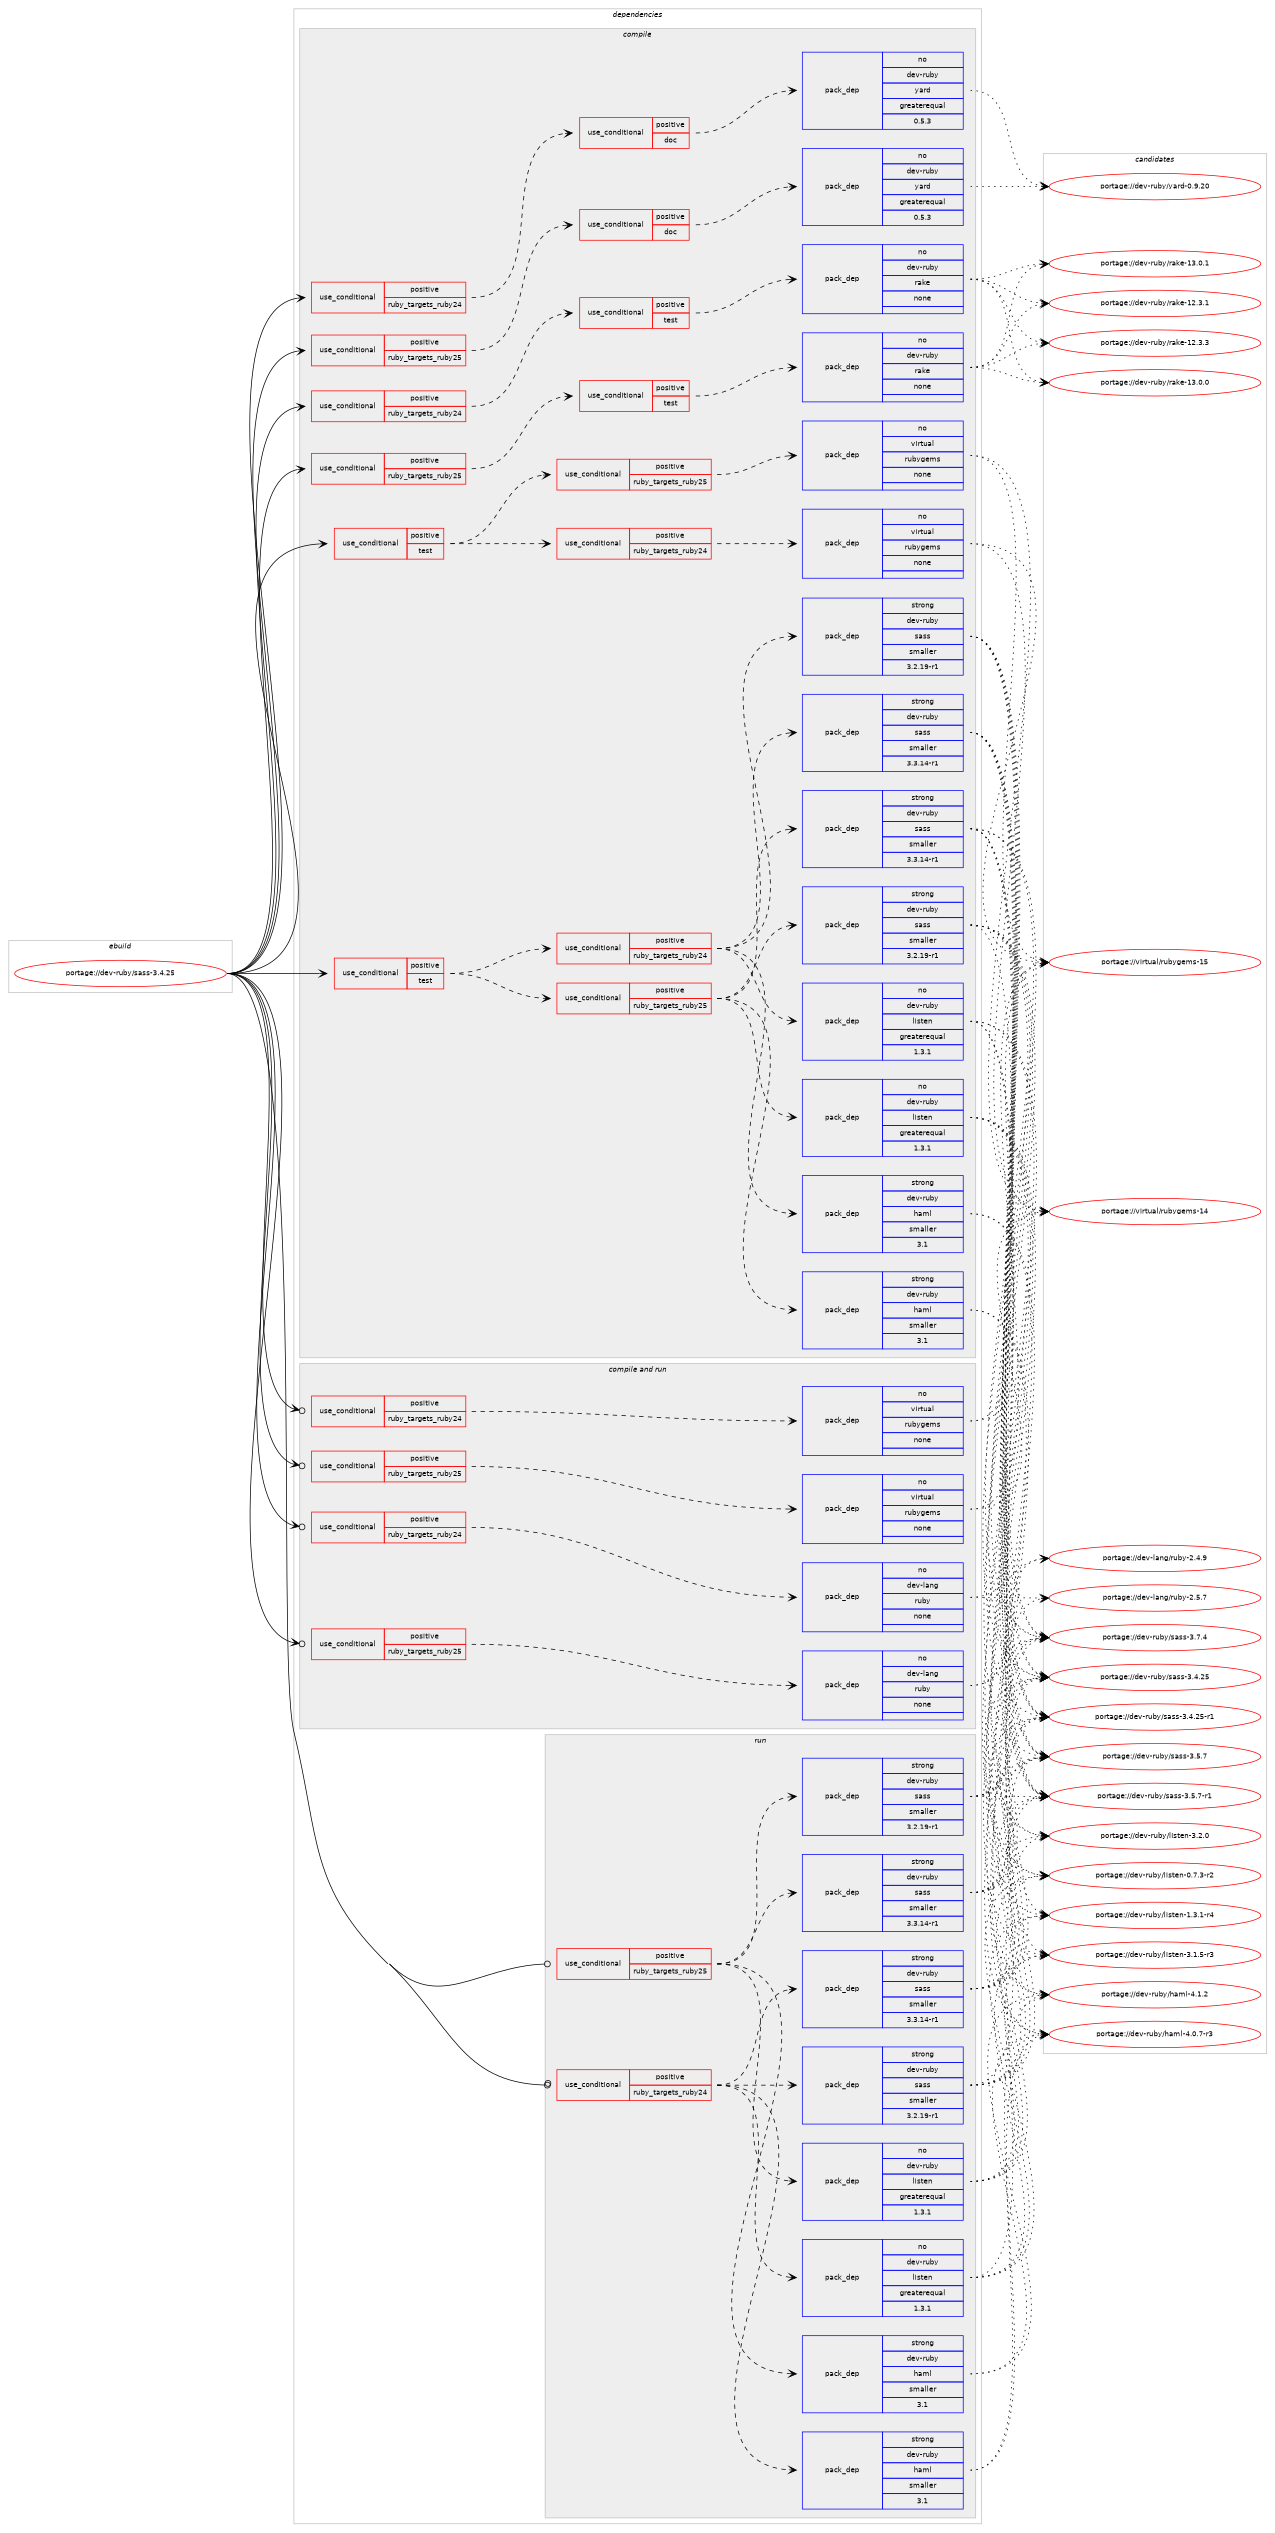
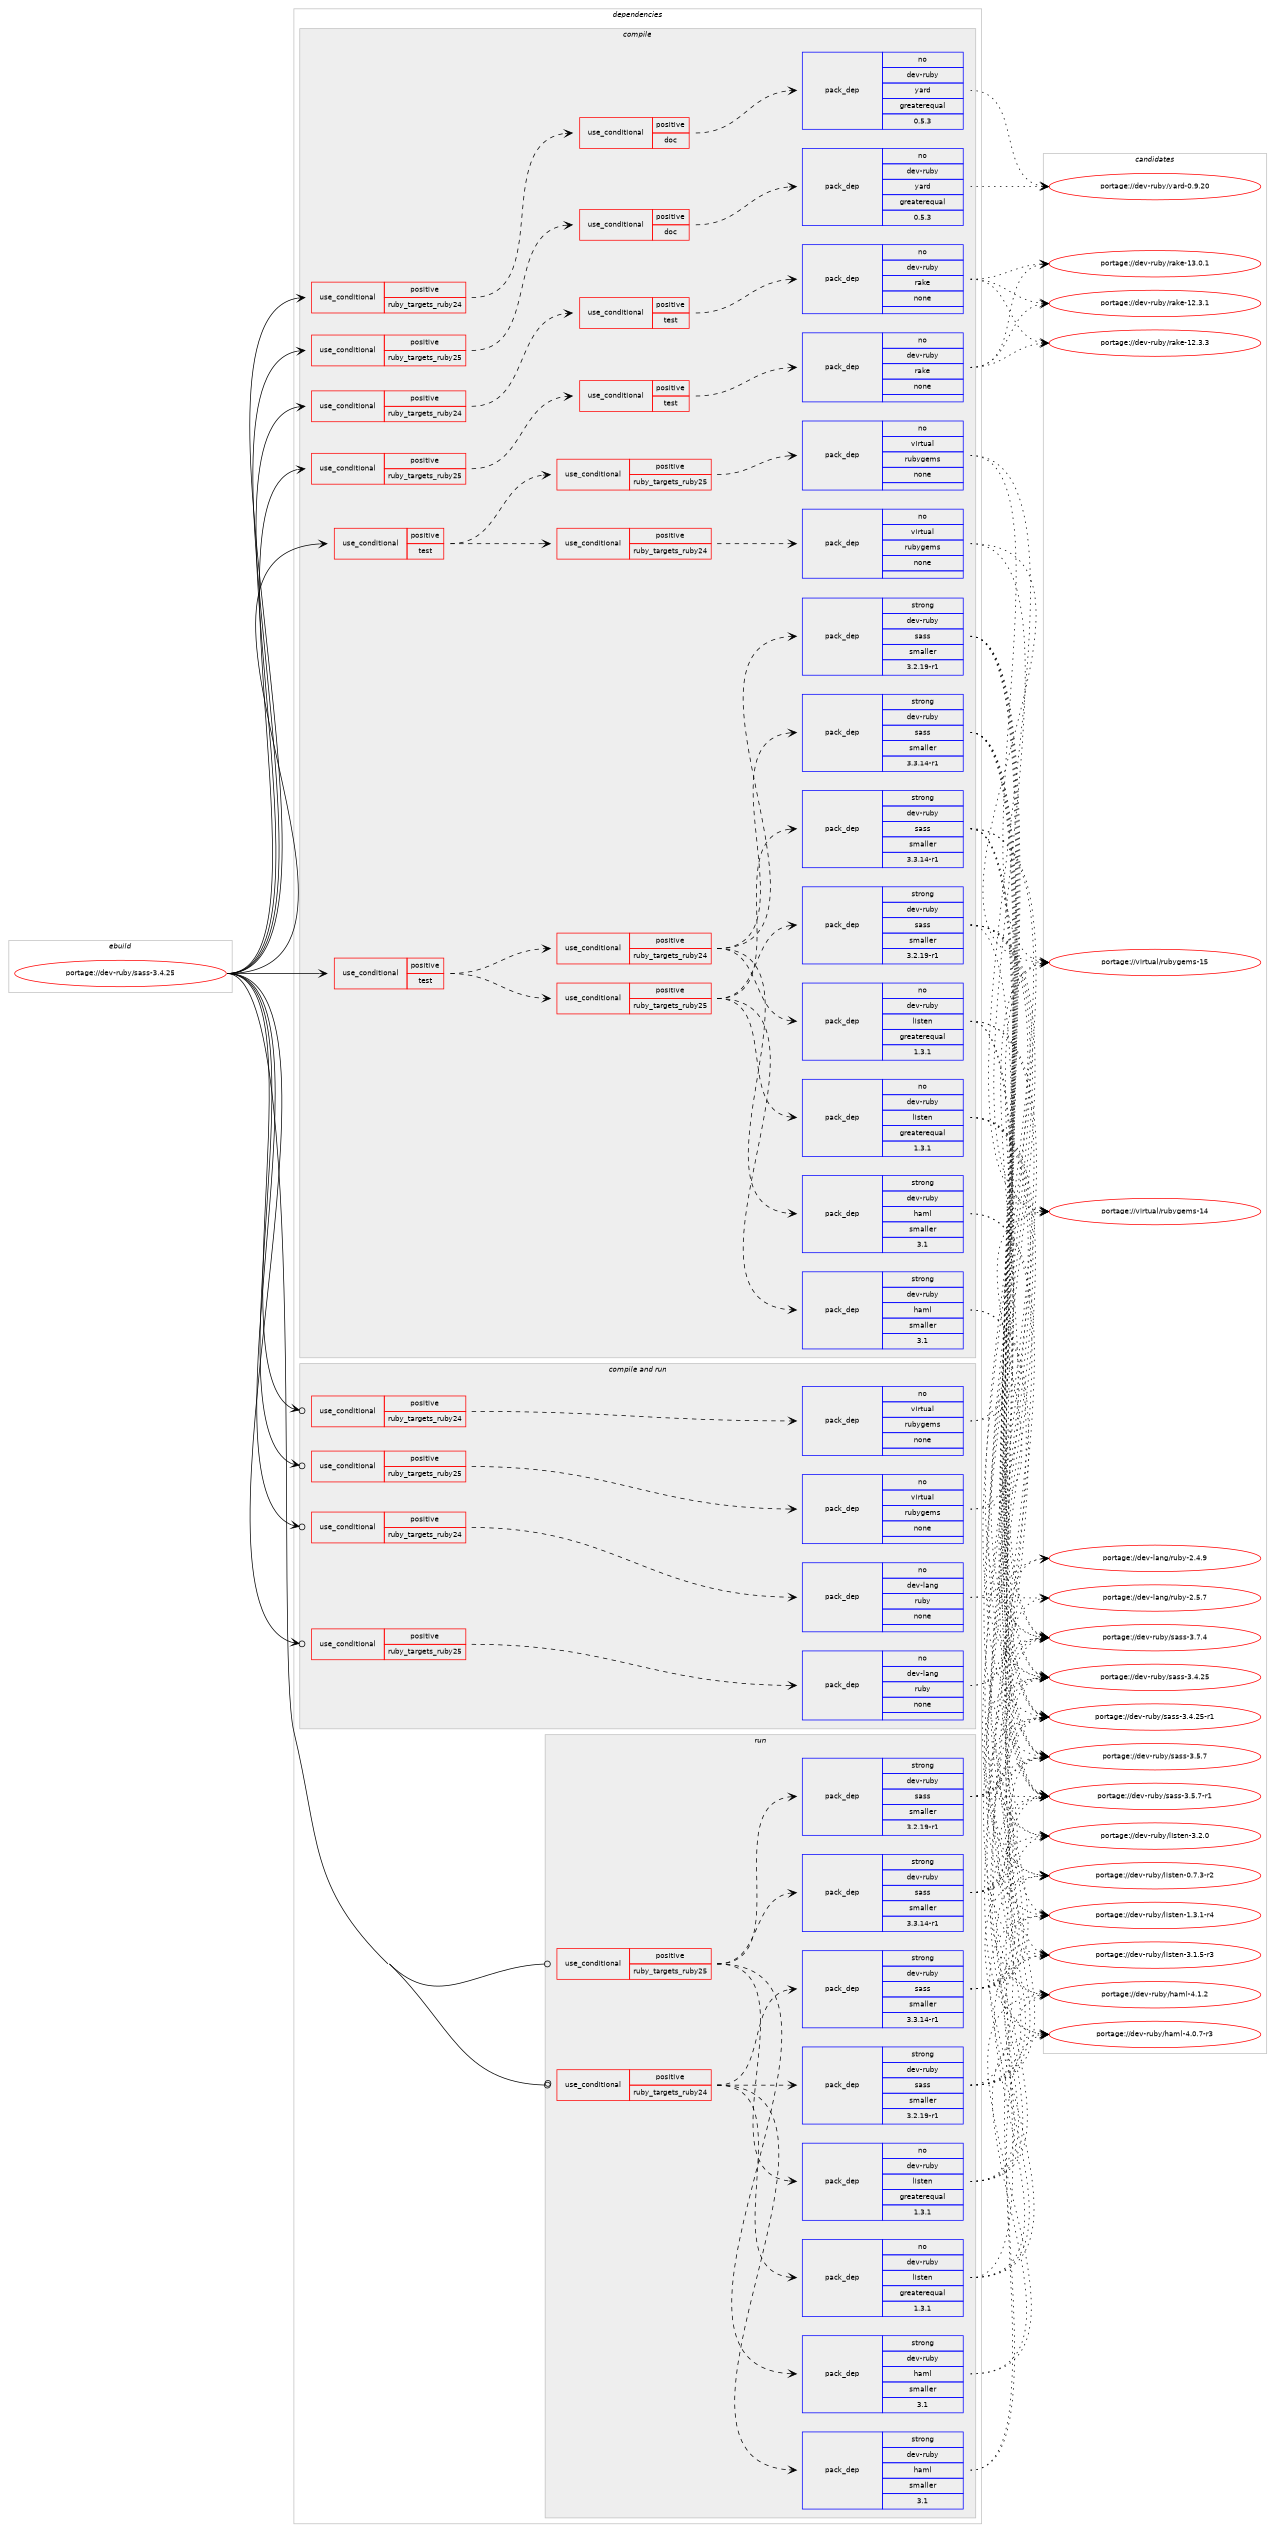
node "portage://dev-ruby/rake-13.0.0": removed
